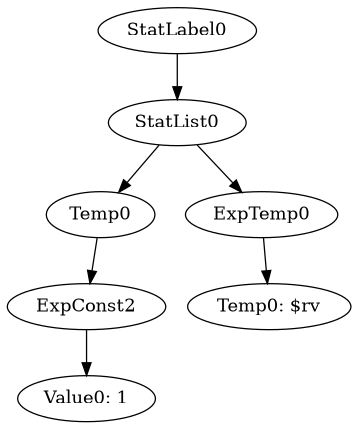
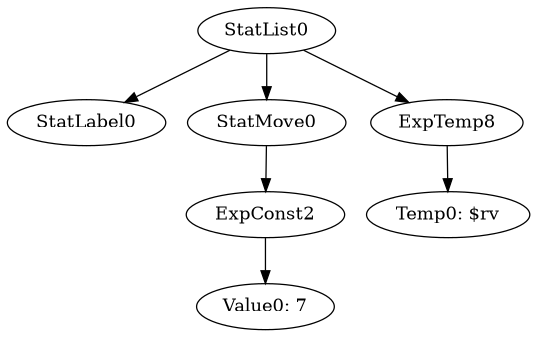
edge "StatLabel0" -> "StatList0": reversed
node "Temp0": label "Temp0" -> "StatMove0"
node "ExpTemp0": label "ExpTemp0" -> "ExpTemp8"
node "Value0: 1": label "Value0: 1" -> "Value0: 7"
